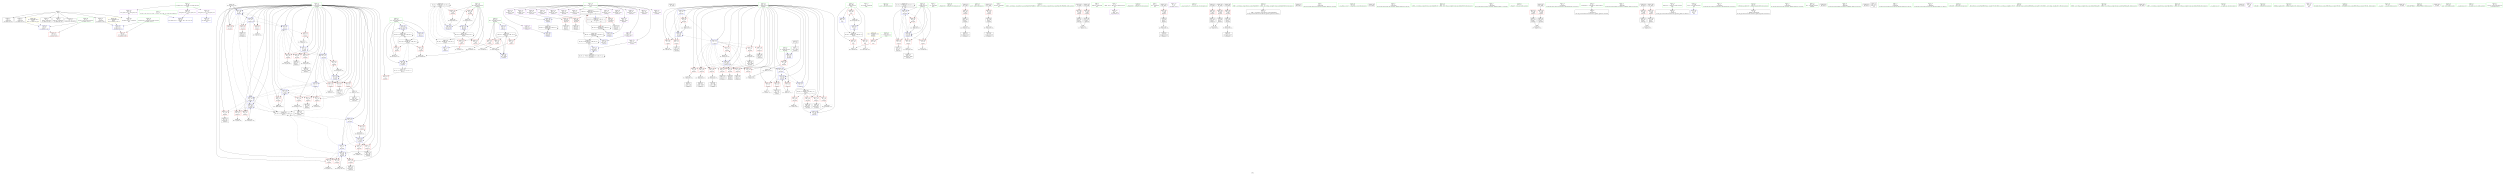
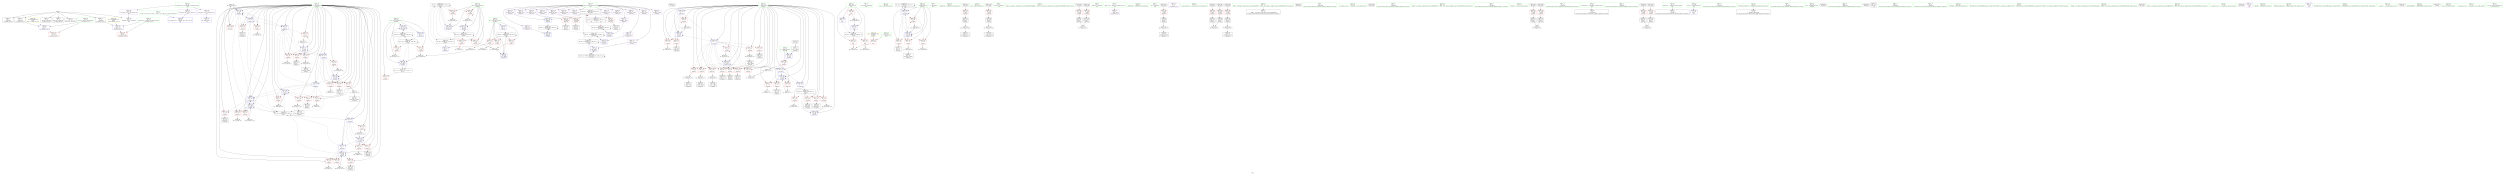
node "NodeID: 480": added
